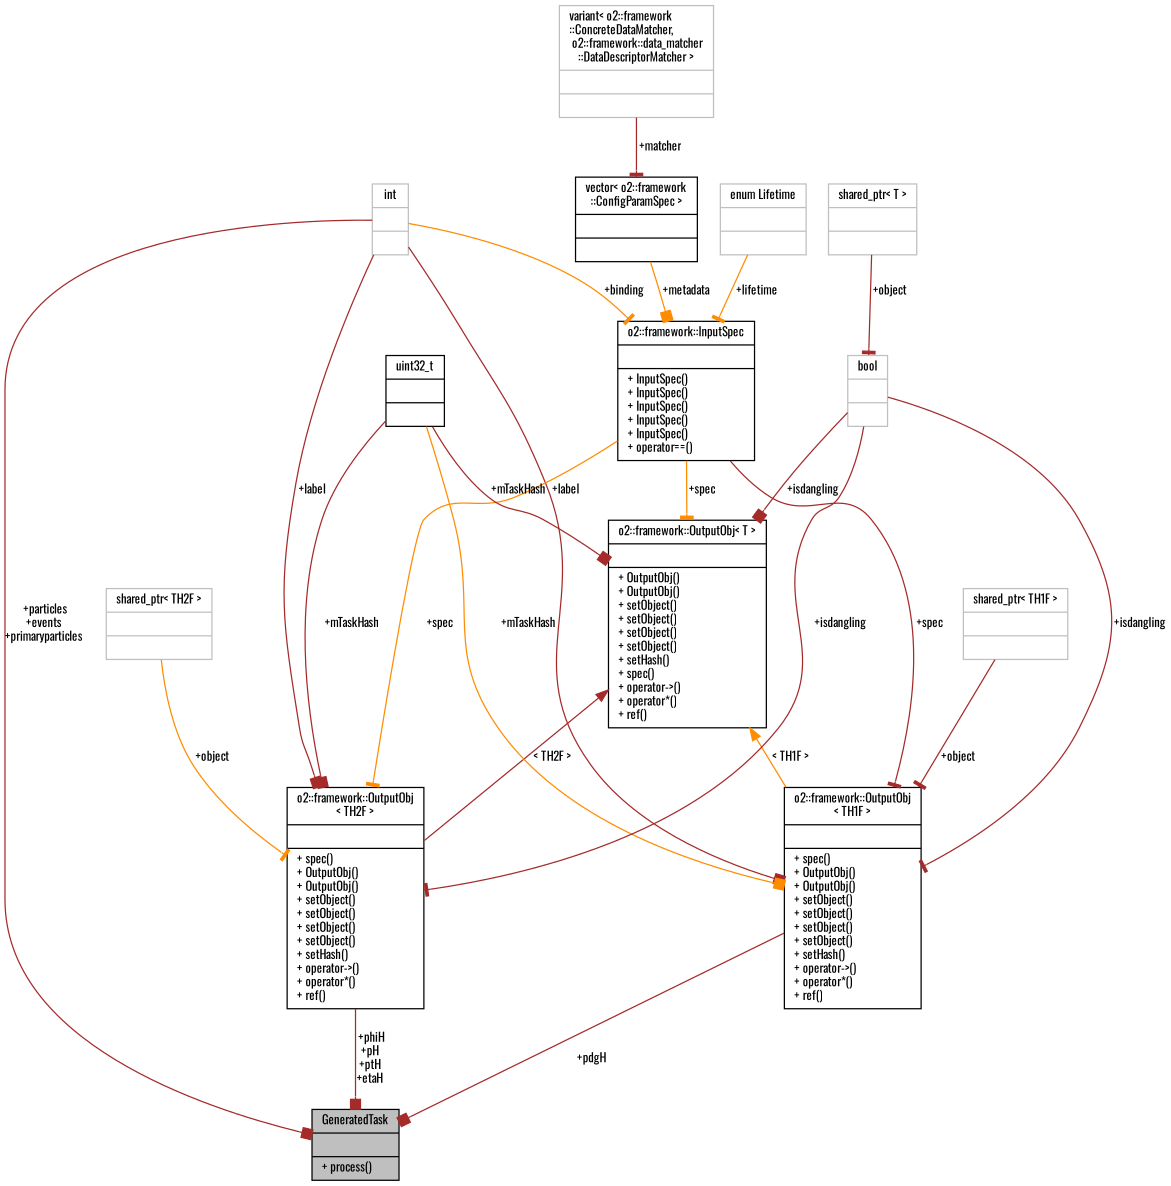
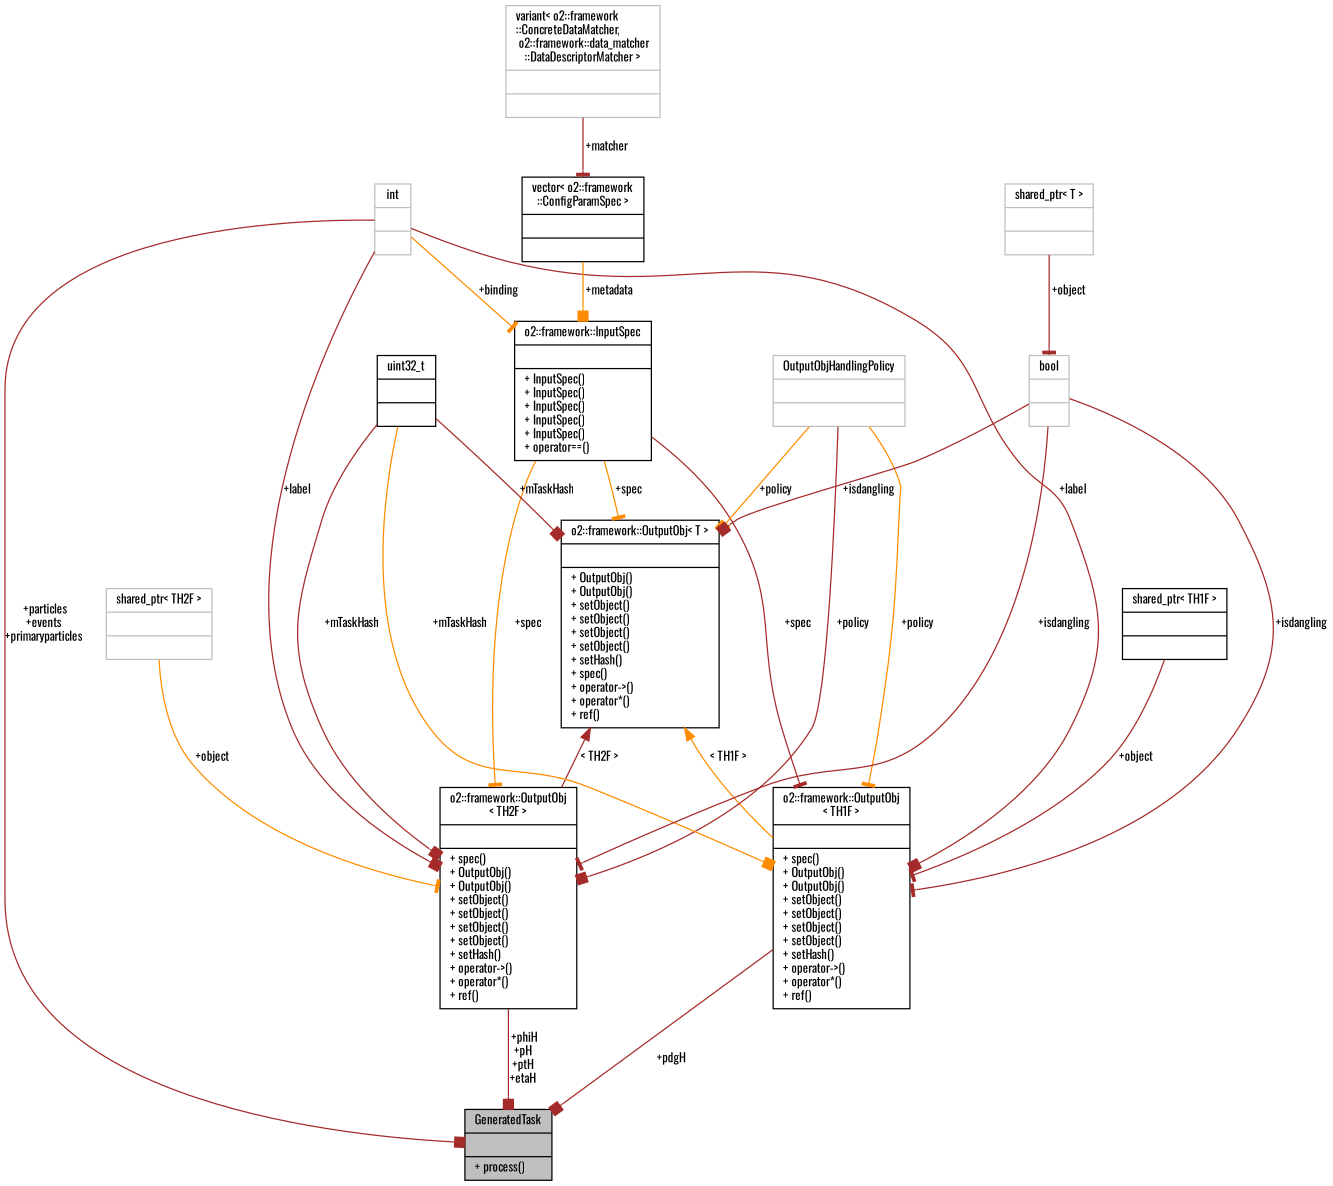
node "enum Lifetime": removed
node "OutputObjHandlingPolicy": added
node "shared_ptr< TH1F >": color grey75 -> black
